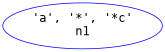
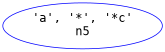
node "'a', '*', '*c' n1": label "'a', '*', '*c' n1" -> "'a', '*', '*c' n5"
